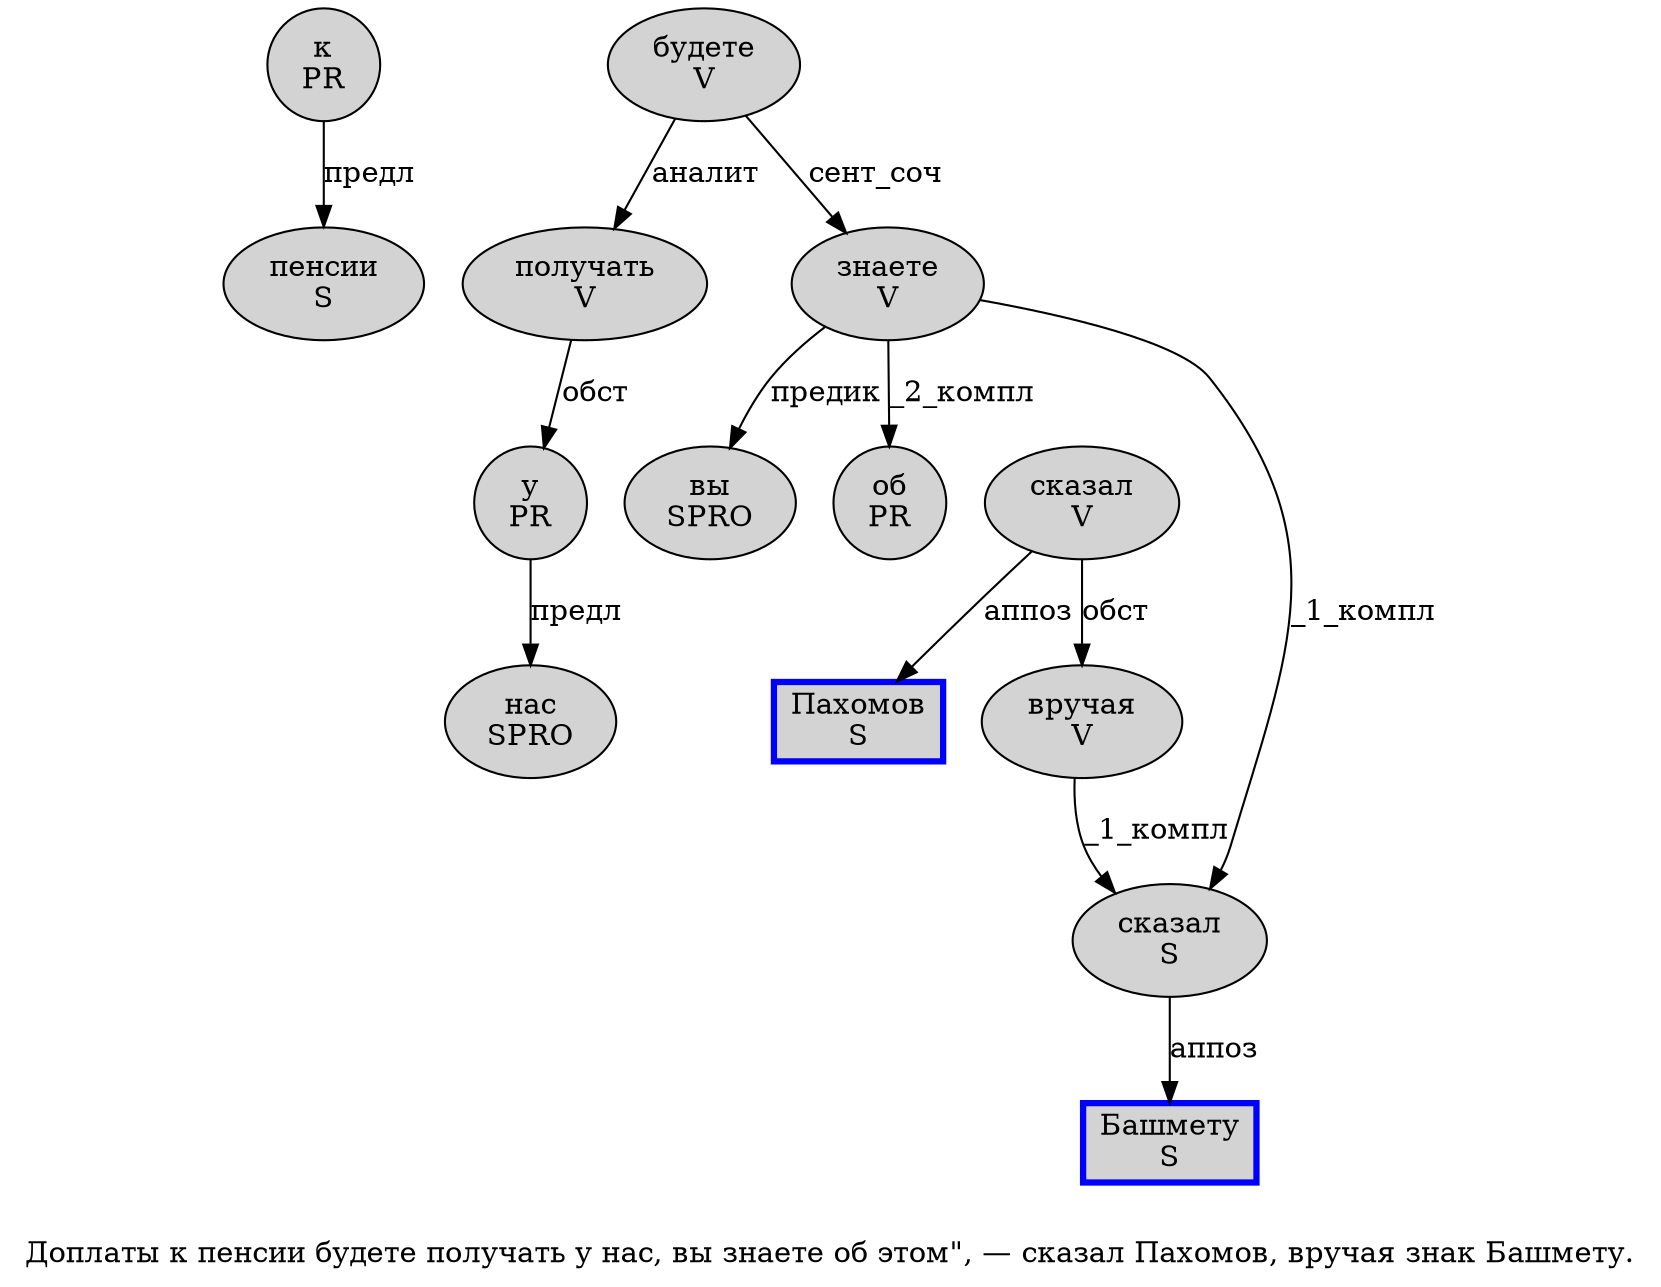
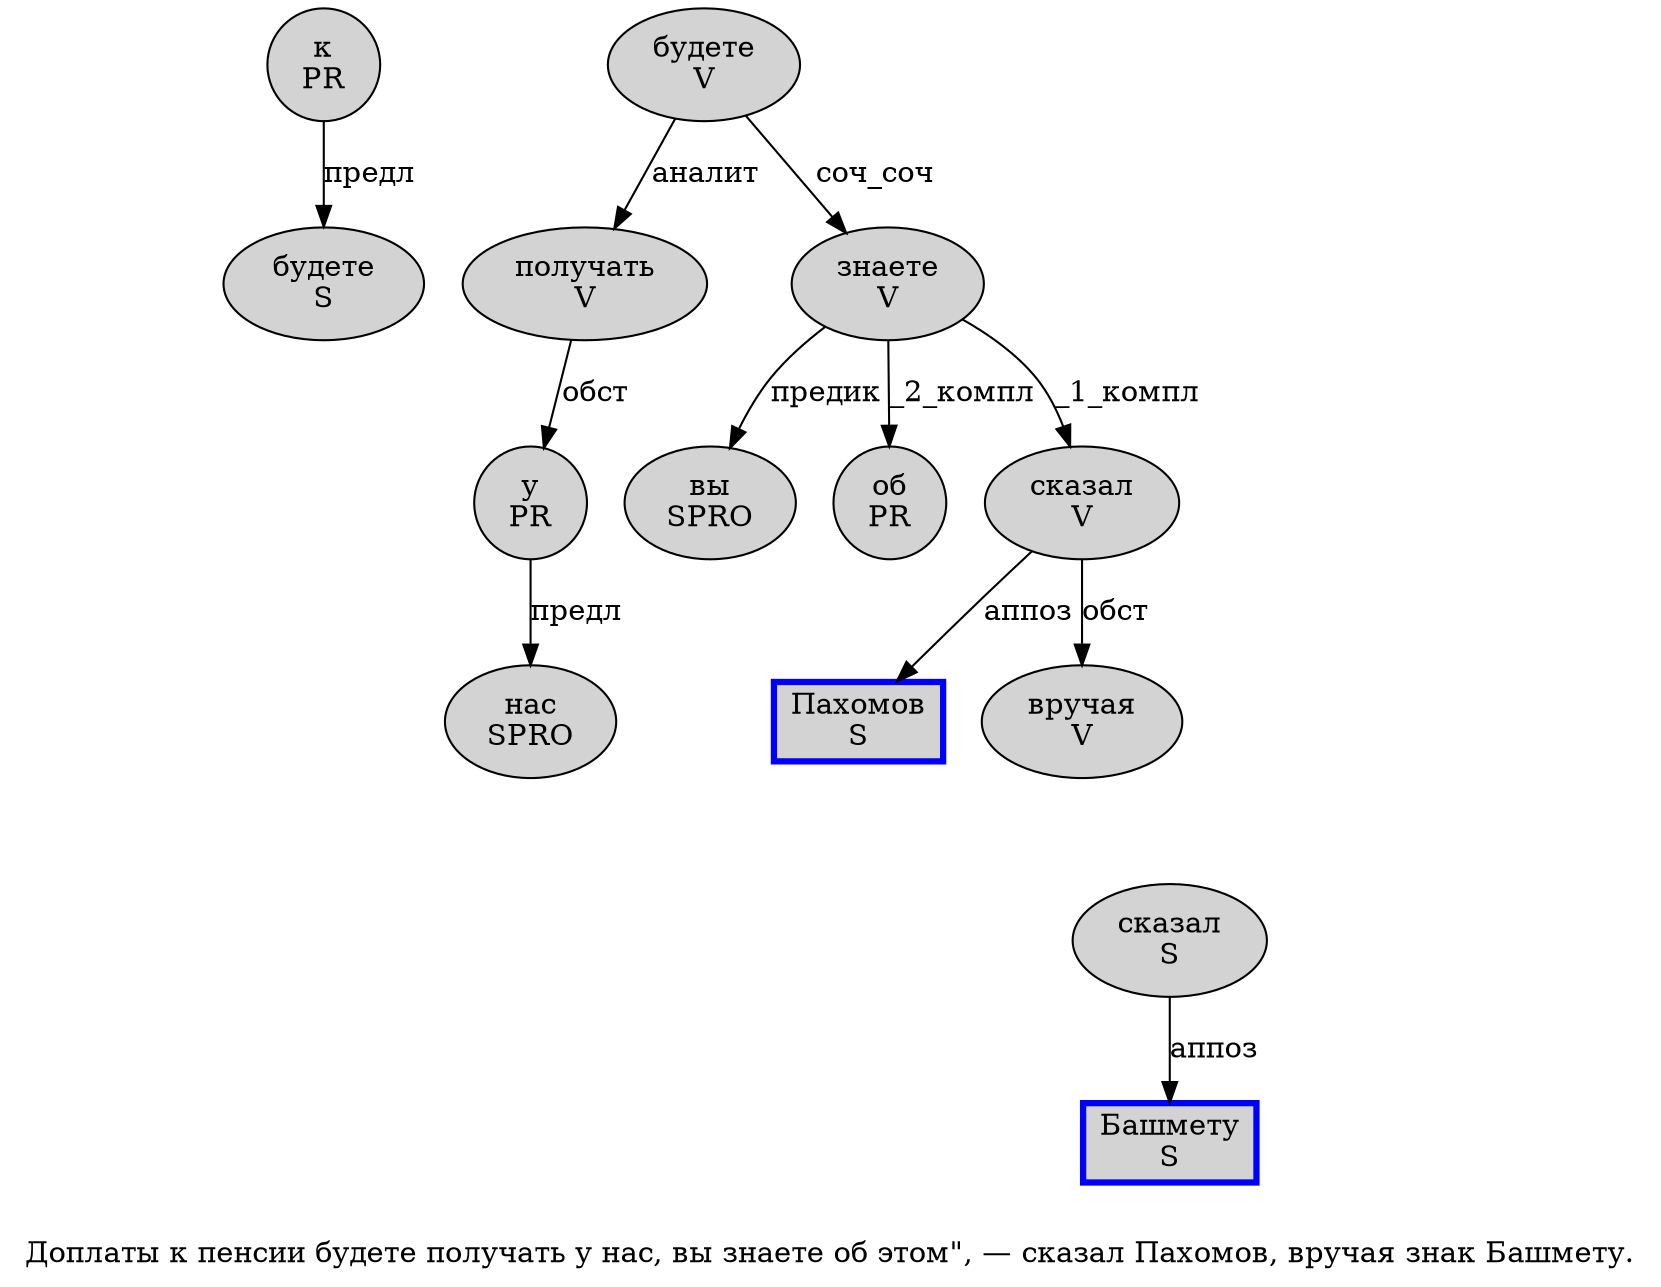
edge "будете V" -> "знаете V": label "сент_соч" -> "соч_соч"
node "пенсии S": label "пенсии S" -> "будете S"
edge "знаете V" -> "сказал S": now "знаете V" -> "сказал V"
edge "вручая V" -> "сказал S": removed, label "_1_компл"
